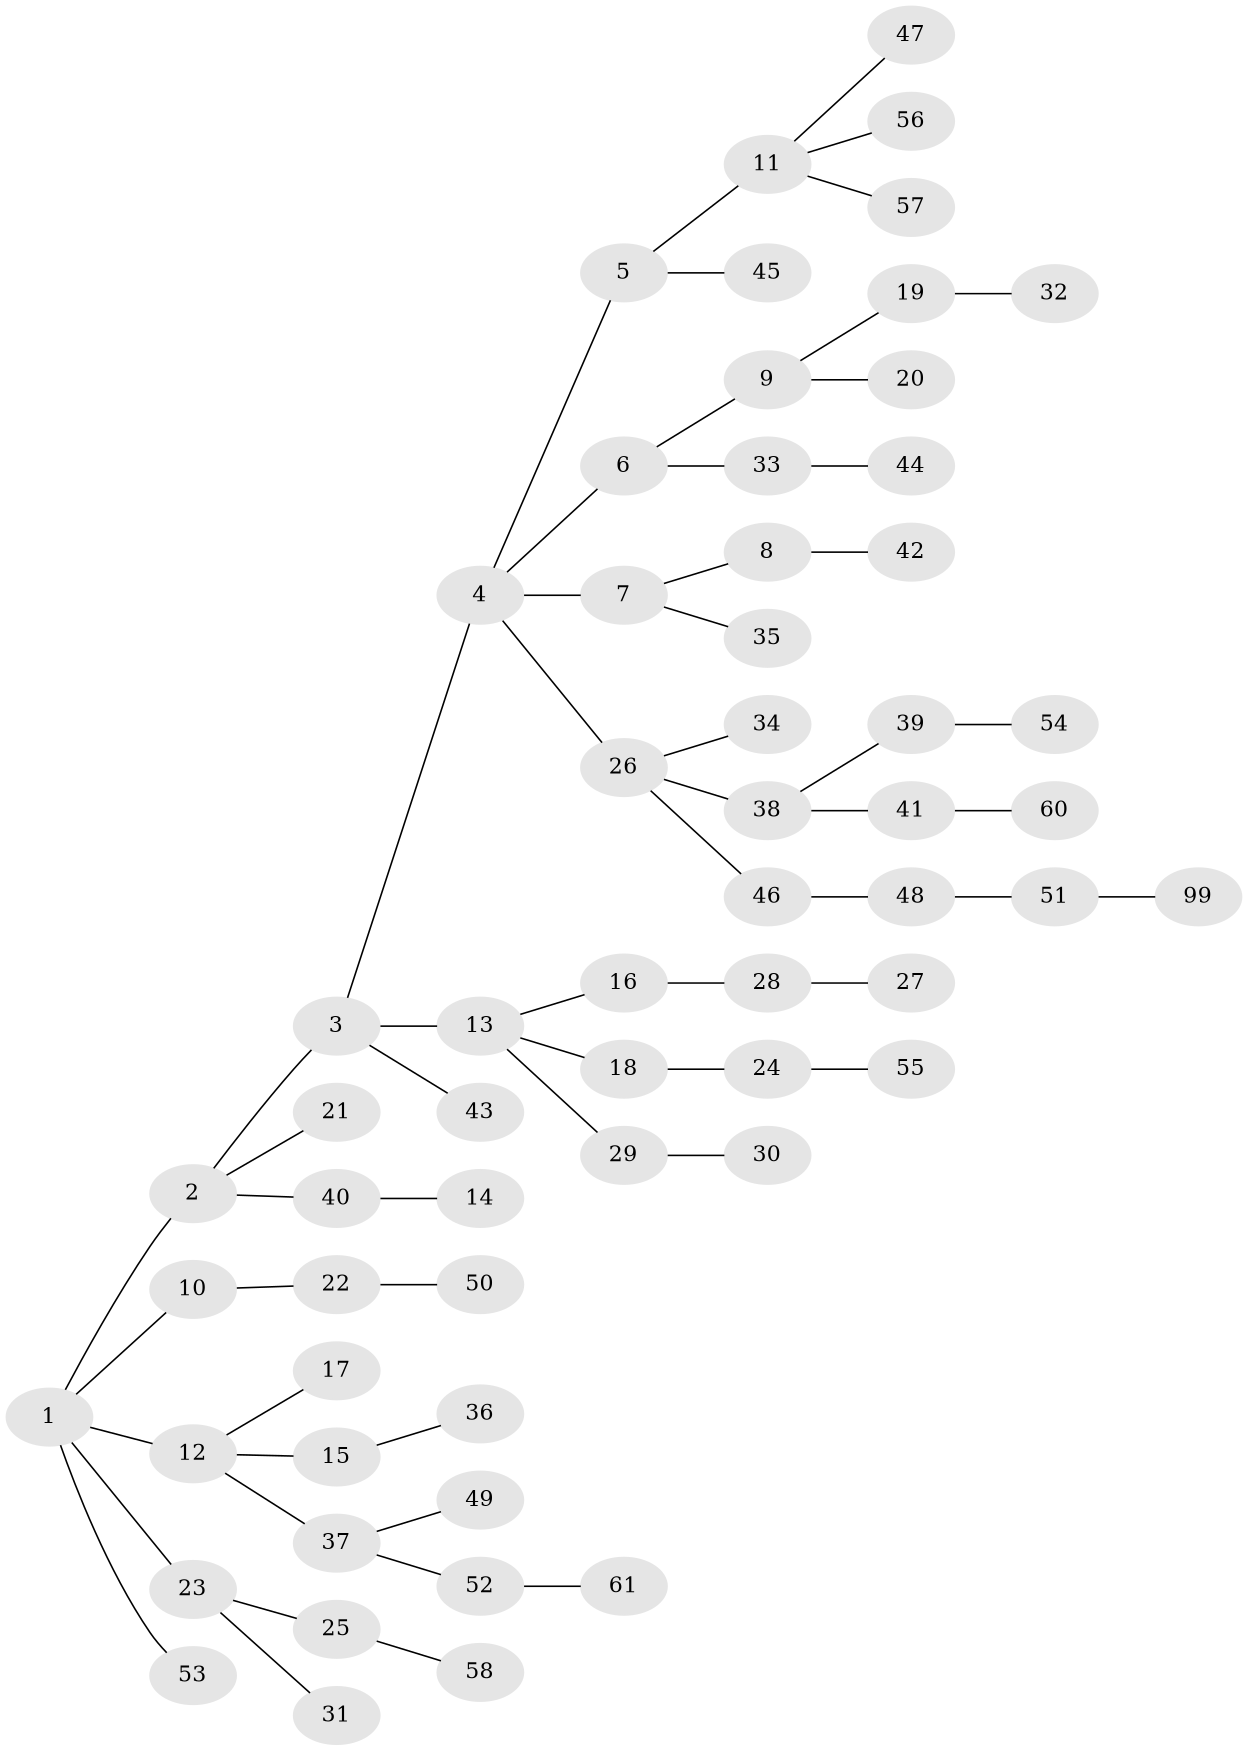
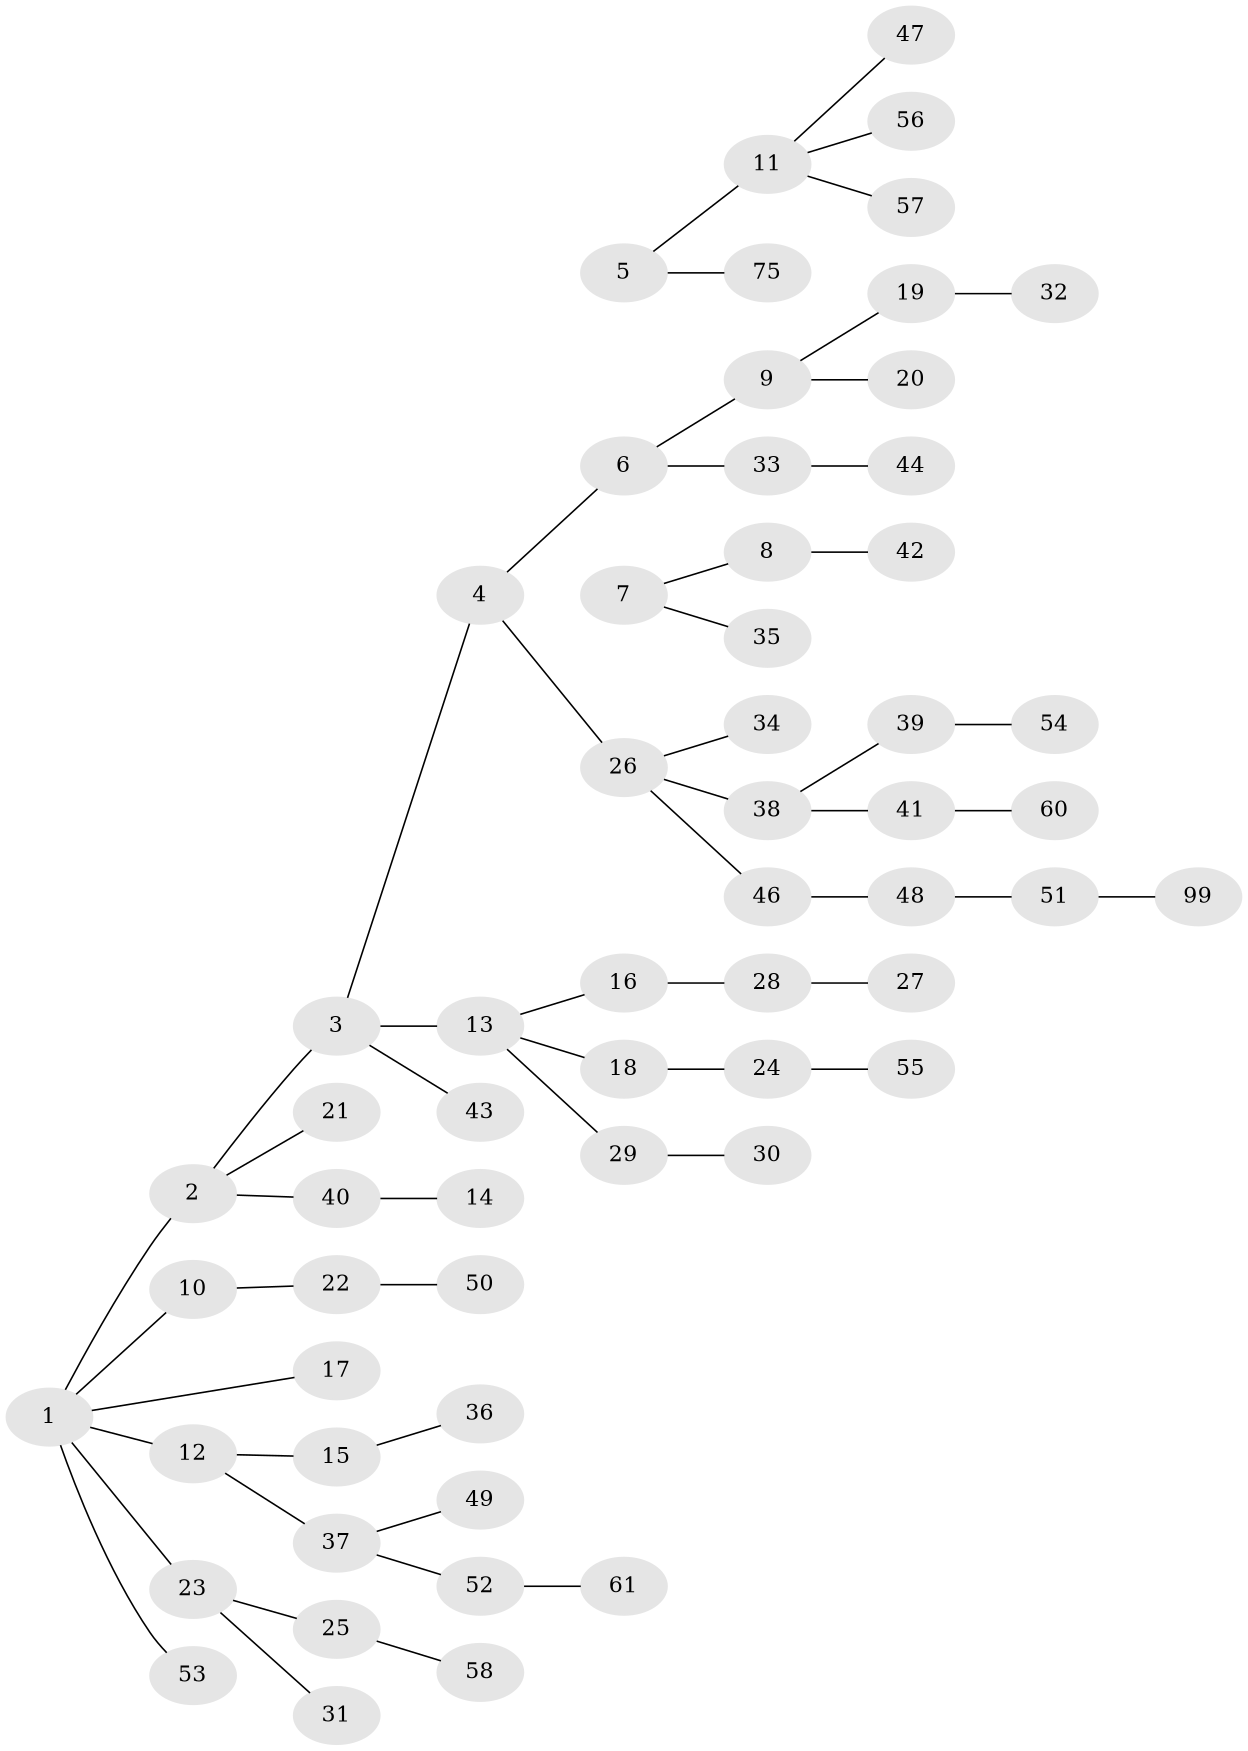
node "45": label "45" -> "75"
edge "5" -- "4": removed
edge "4" -- "7": removed
edge "17" -- "12": now "17" -- "1"
